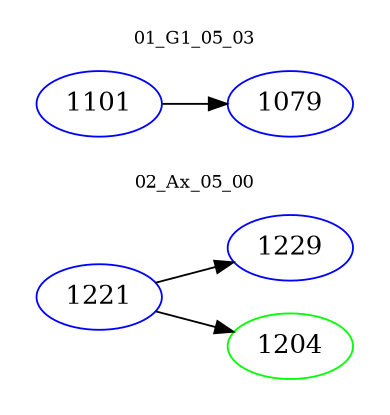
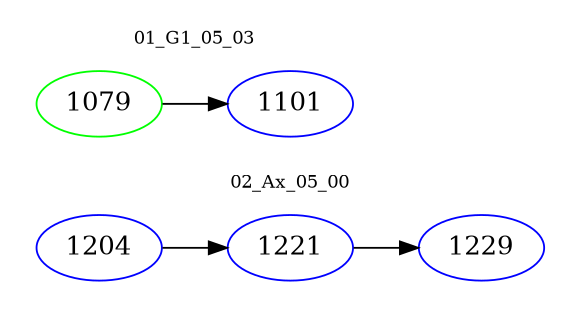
edge "1101" -> "1079": reversed
node "1079": color blue -> green
edge "1221" -> "1204": reversed
node "1204": color green -> blue
